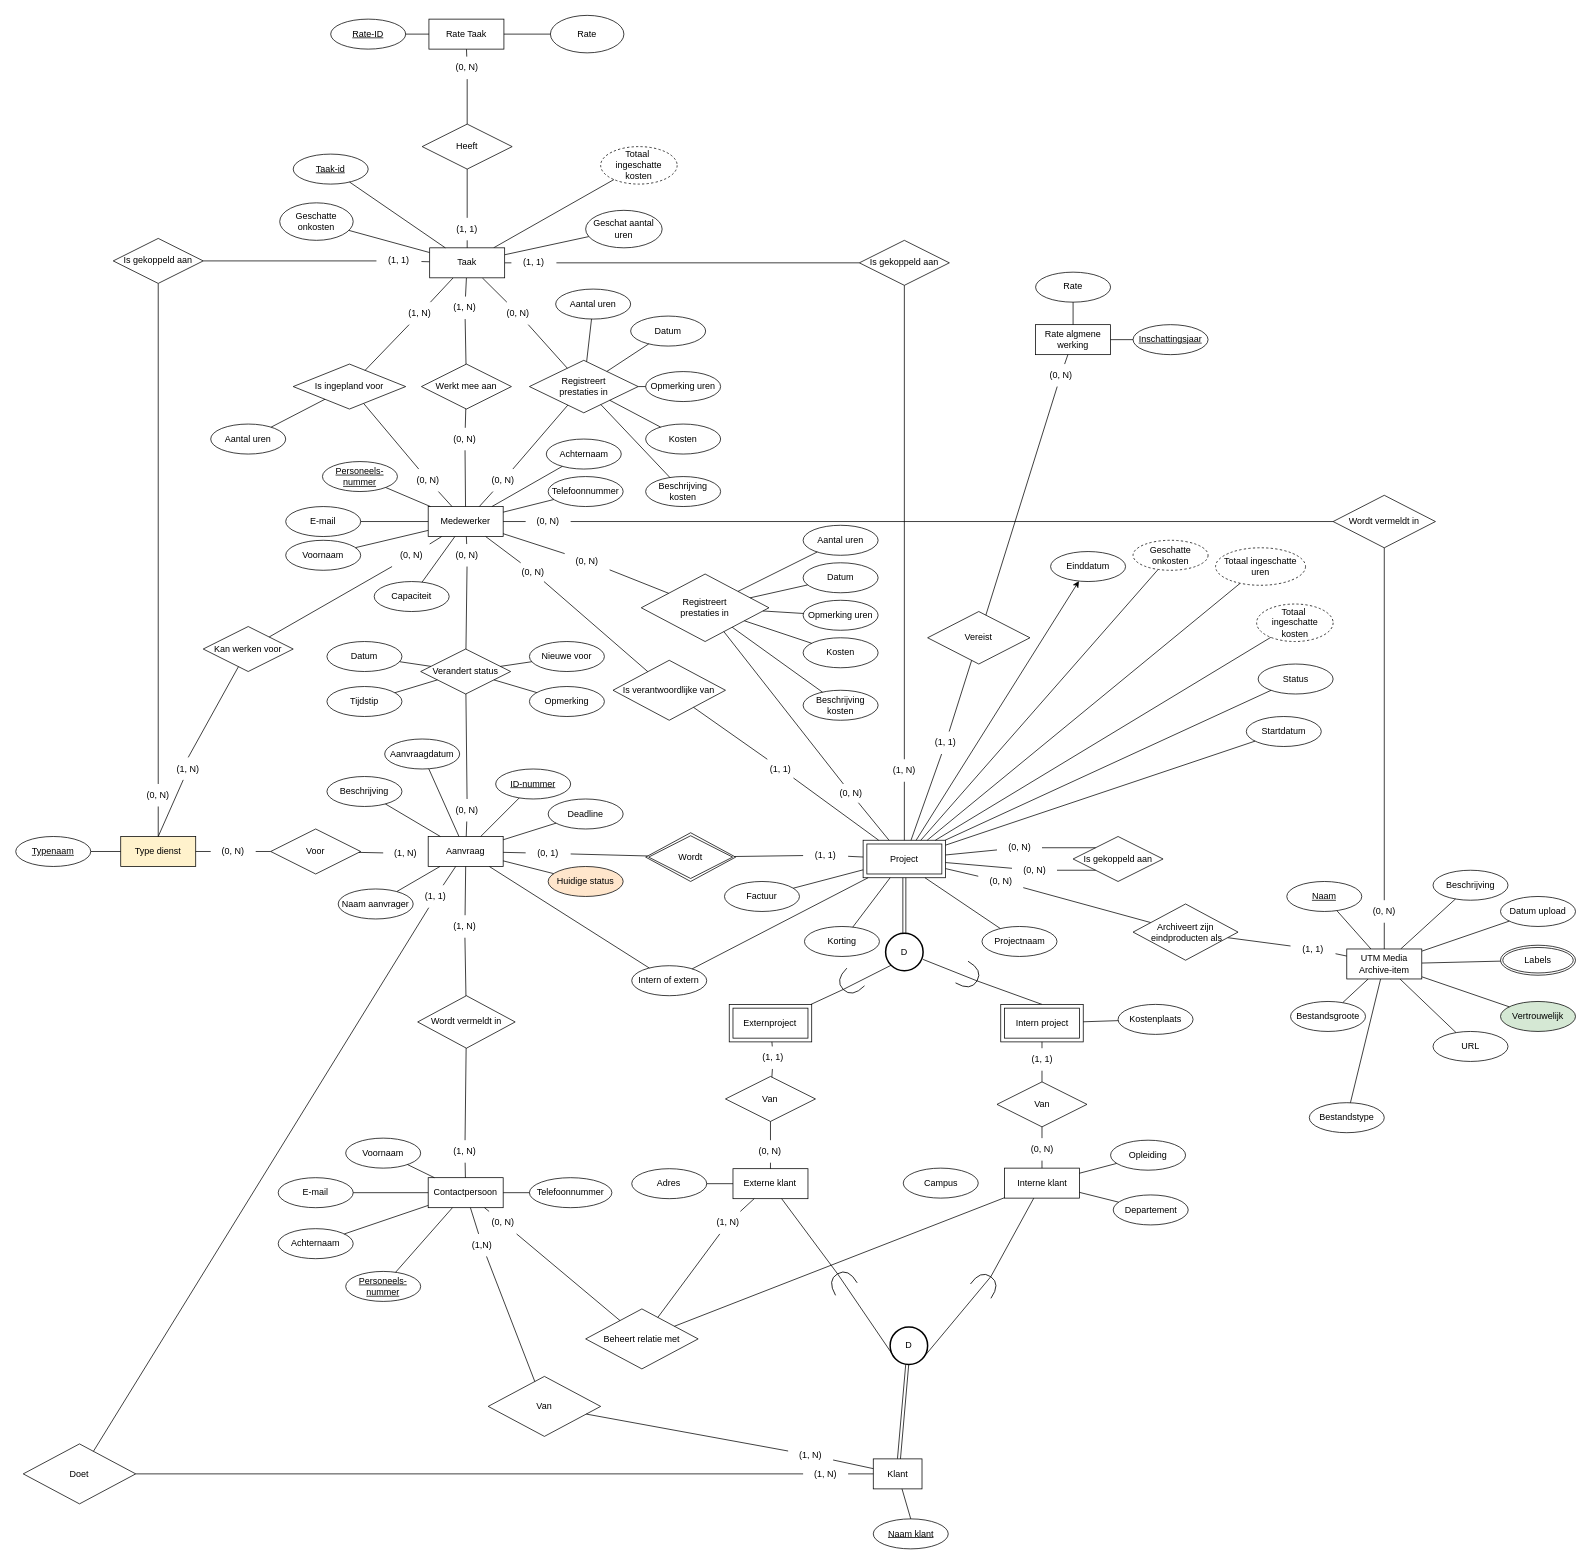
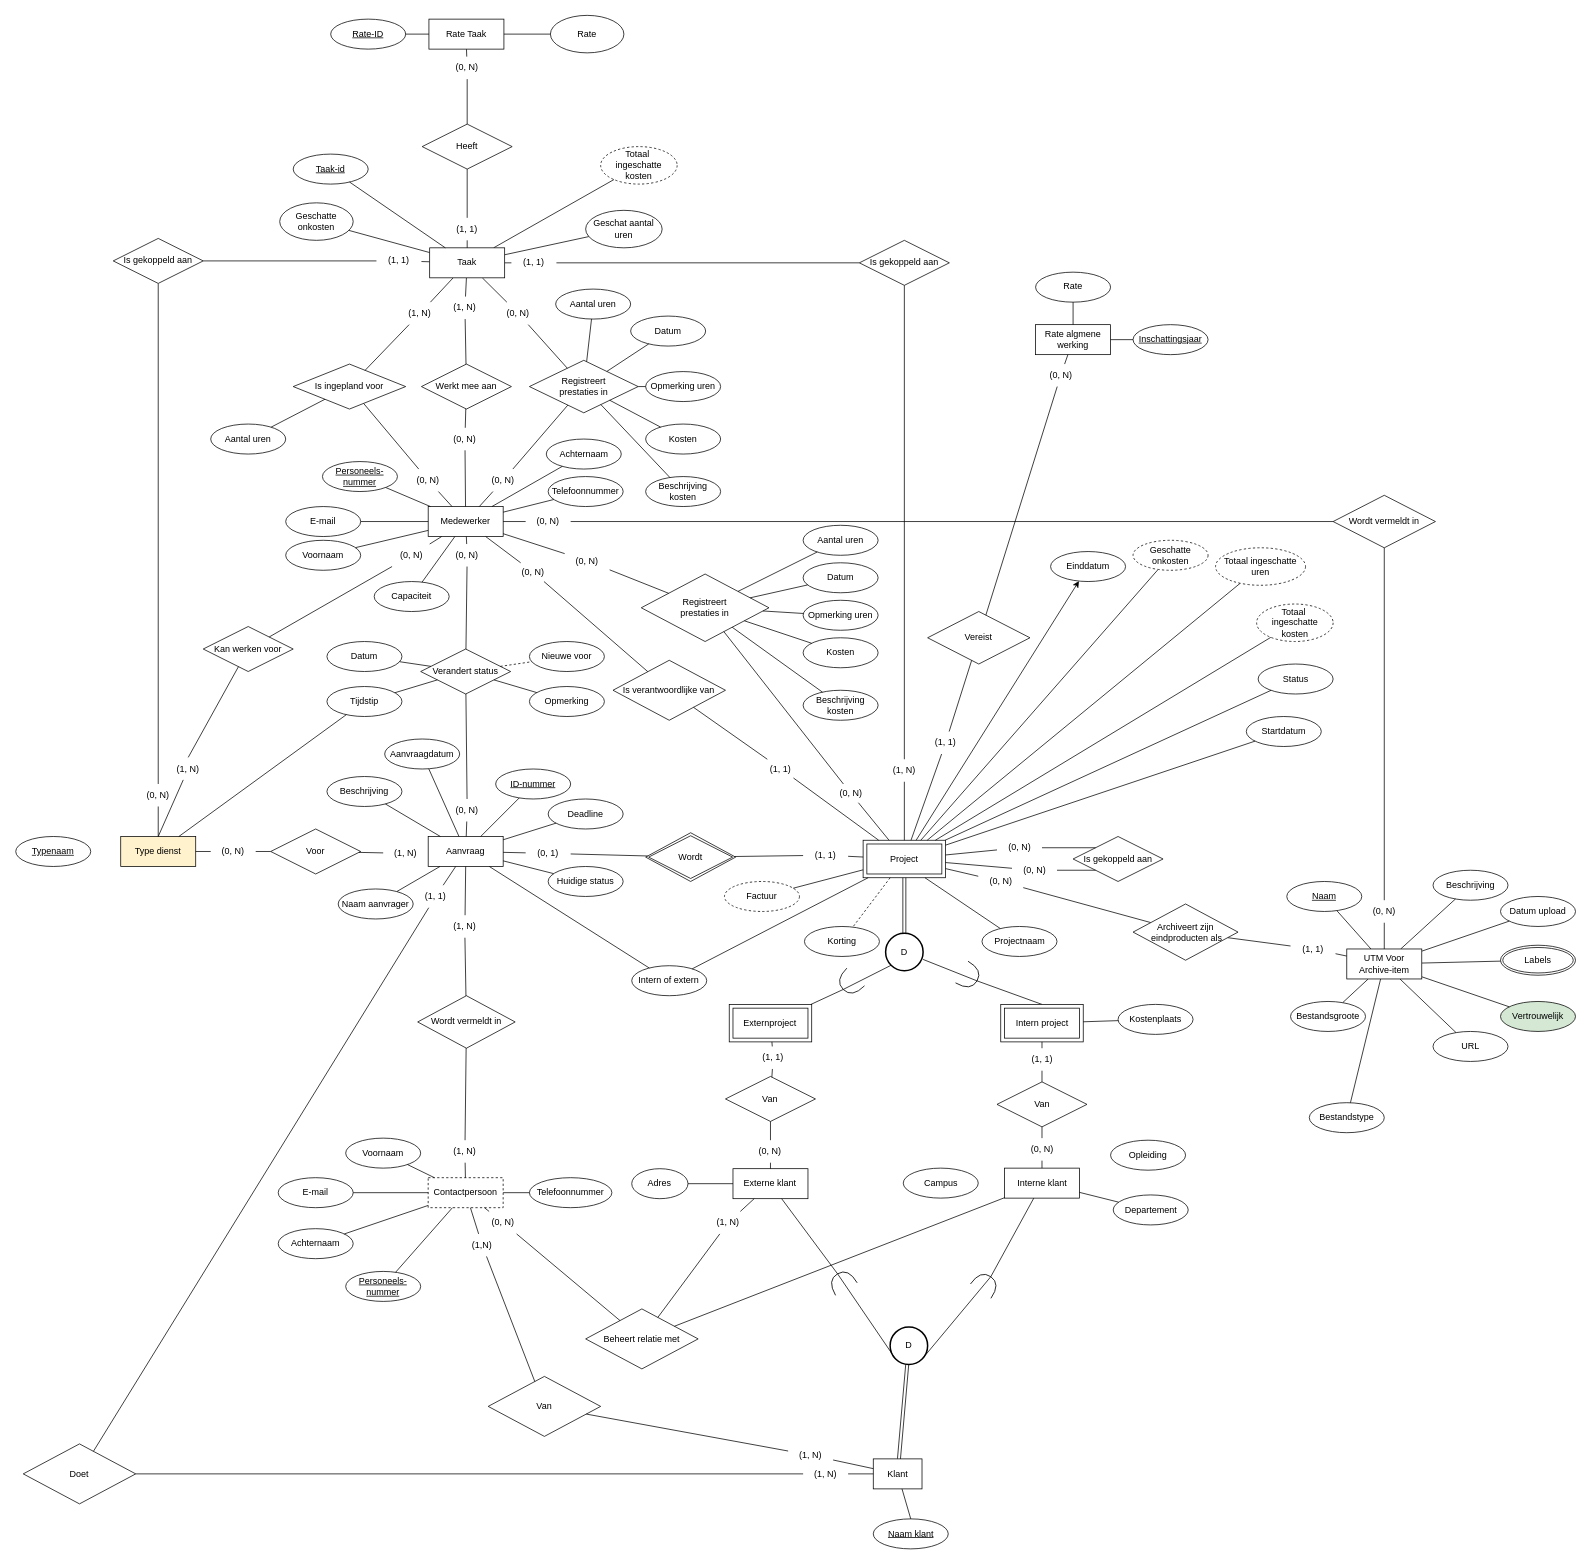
edge "Nieuwe voor" -- "Verandert status": style solid -> dashed
edge "Typenaam" -- "Type dienst": now "Tijdstip" -- "Type dienst"
node "Huidige status": fillcolor #ffe6cc -> #ffffff
node "Factuur": style solid -> dashed
edge "Project" -- "Korting": style solid -> dashed
node "UTM Media Archive-item": label "UTM Media Archive-item" -> "UTM Voor Archive-item"
edge "Opleiding" -- "Interne klant": removed
node "Adres": size 75x30 -> 56x30
node "Contactpersoon": style solid -> dashed
